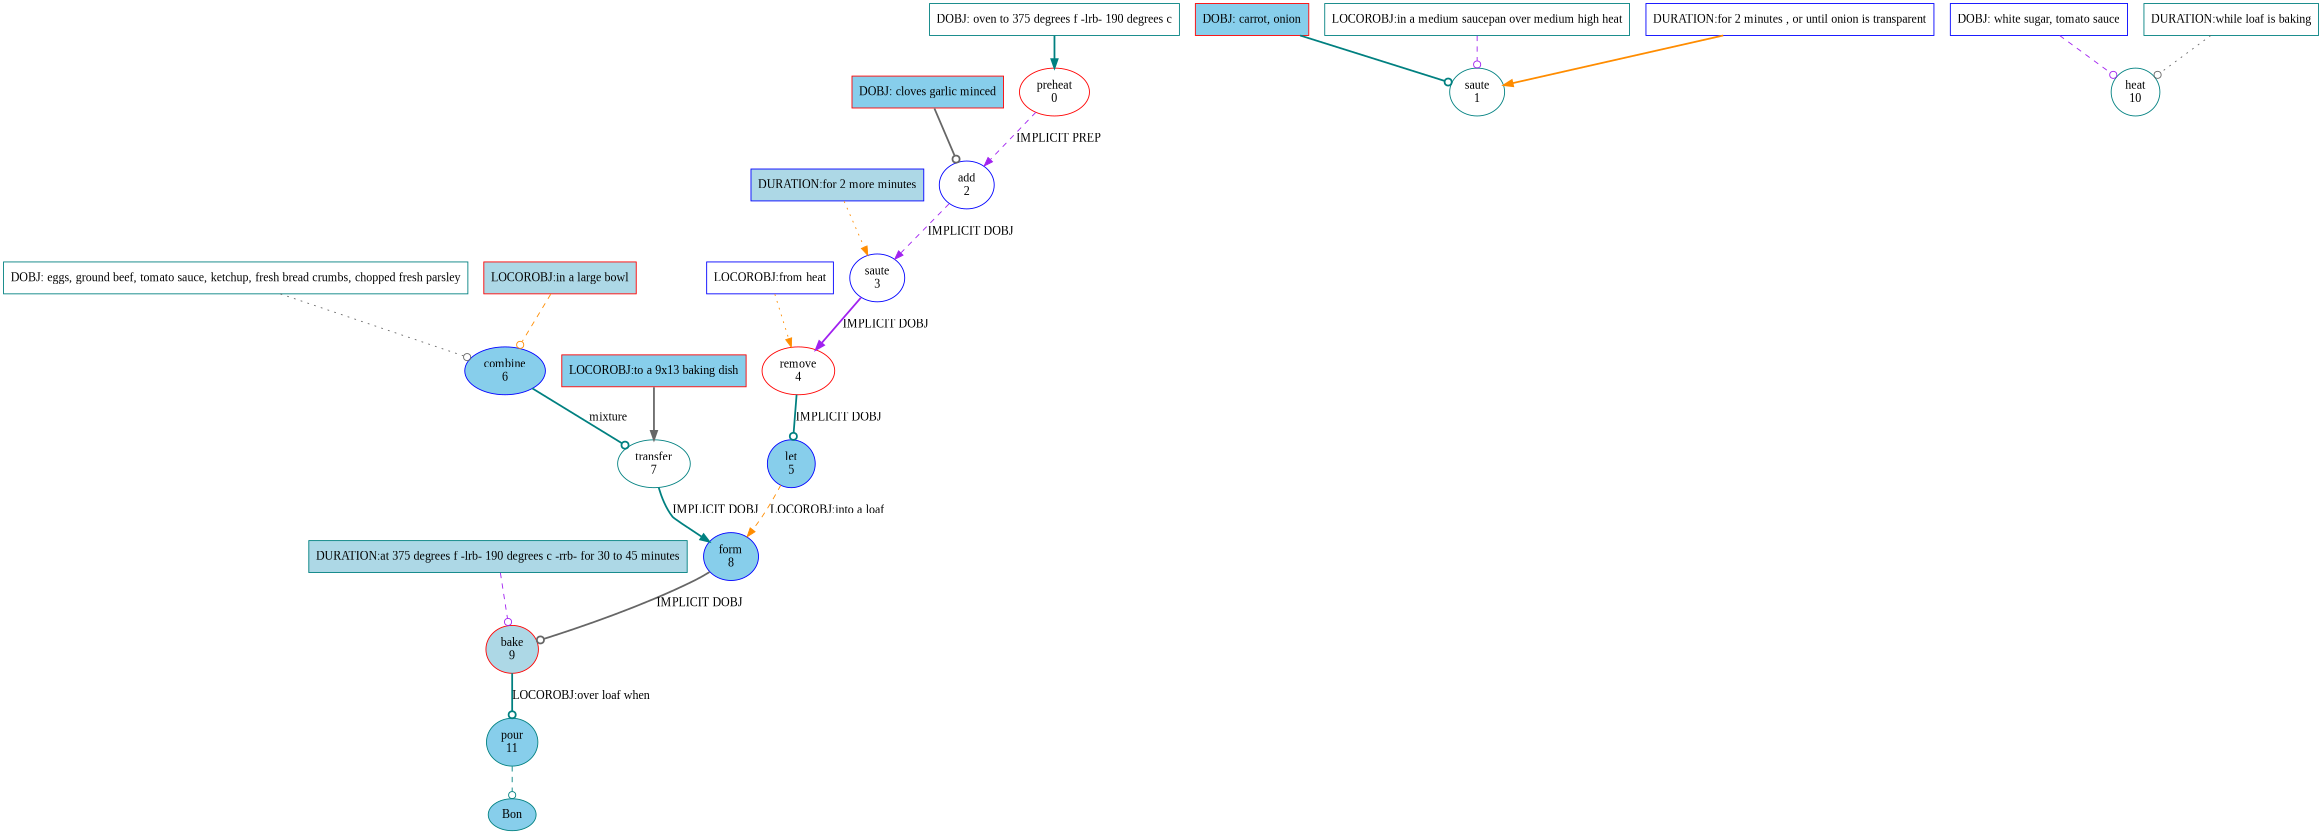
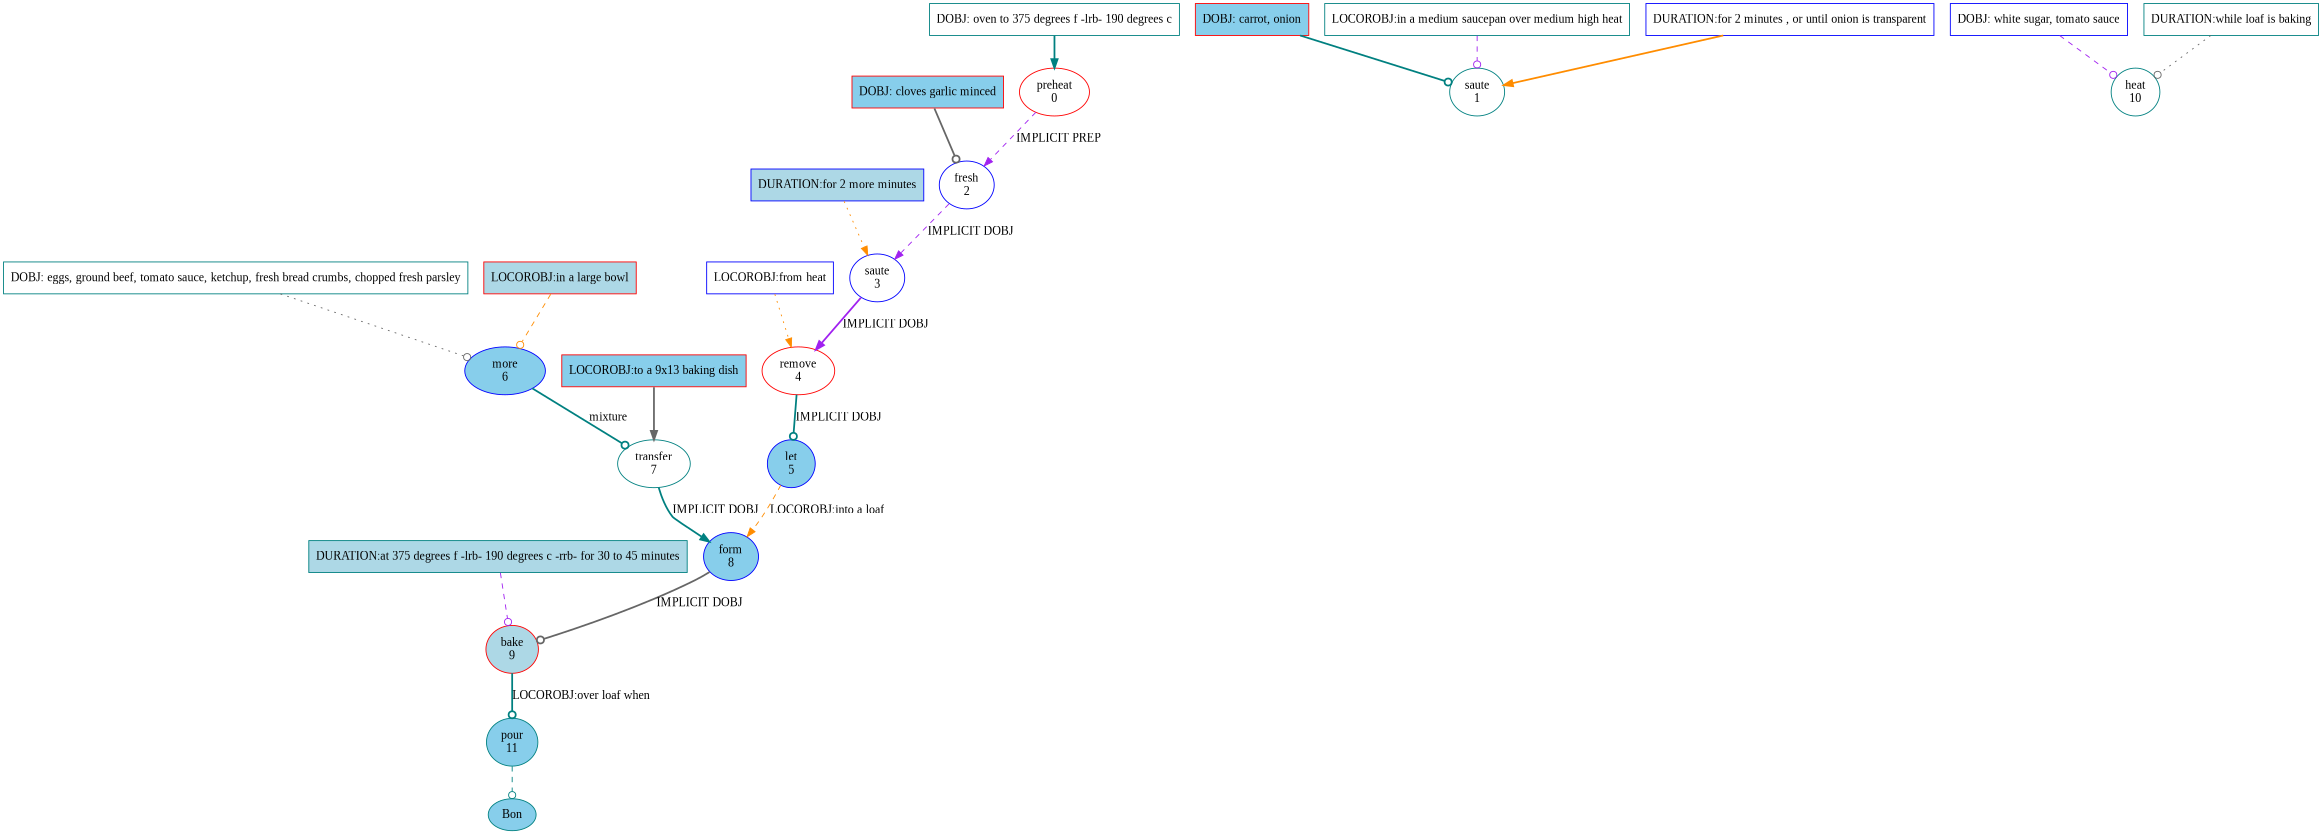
node "add 2": label "add 2" -> "fresh 2"
node "combine 6": label "combine 6" -> "more 6"
